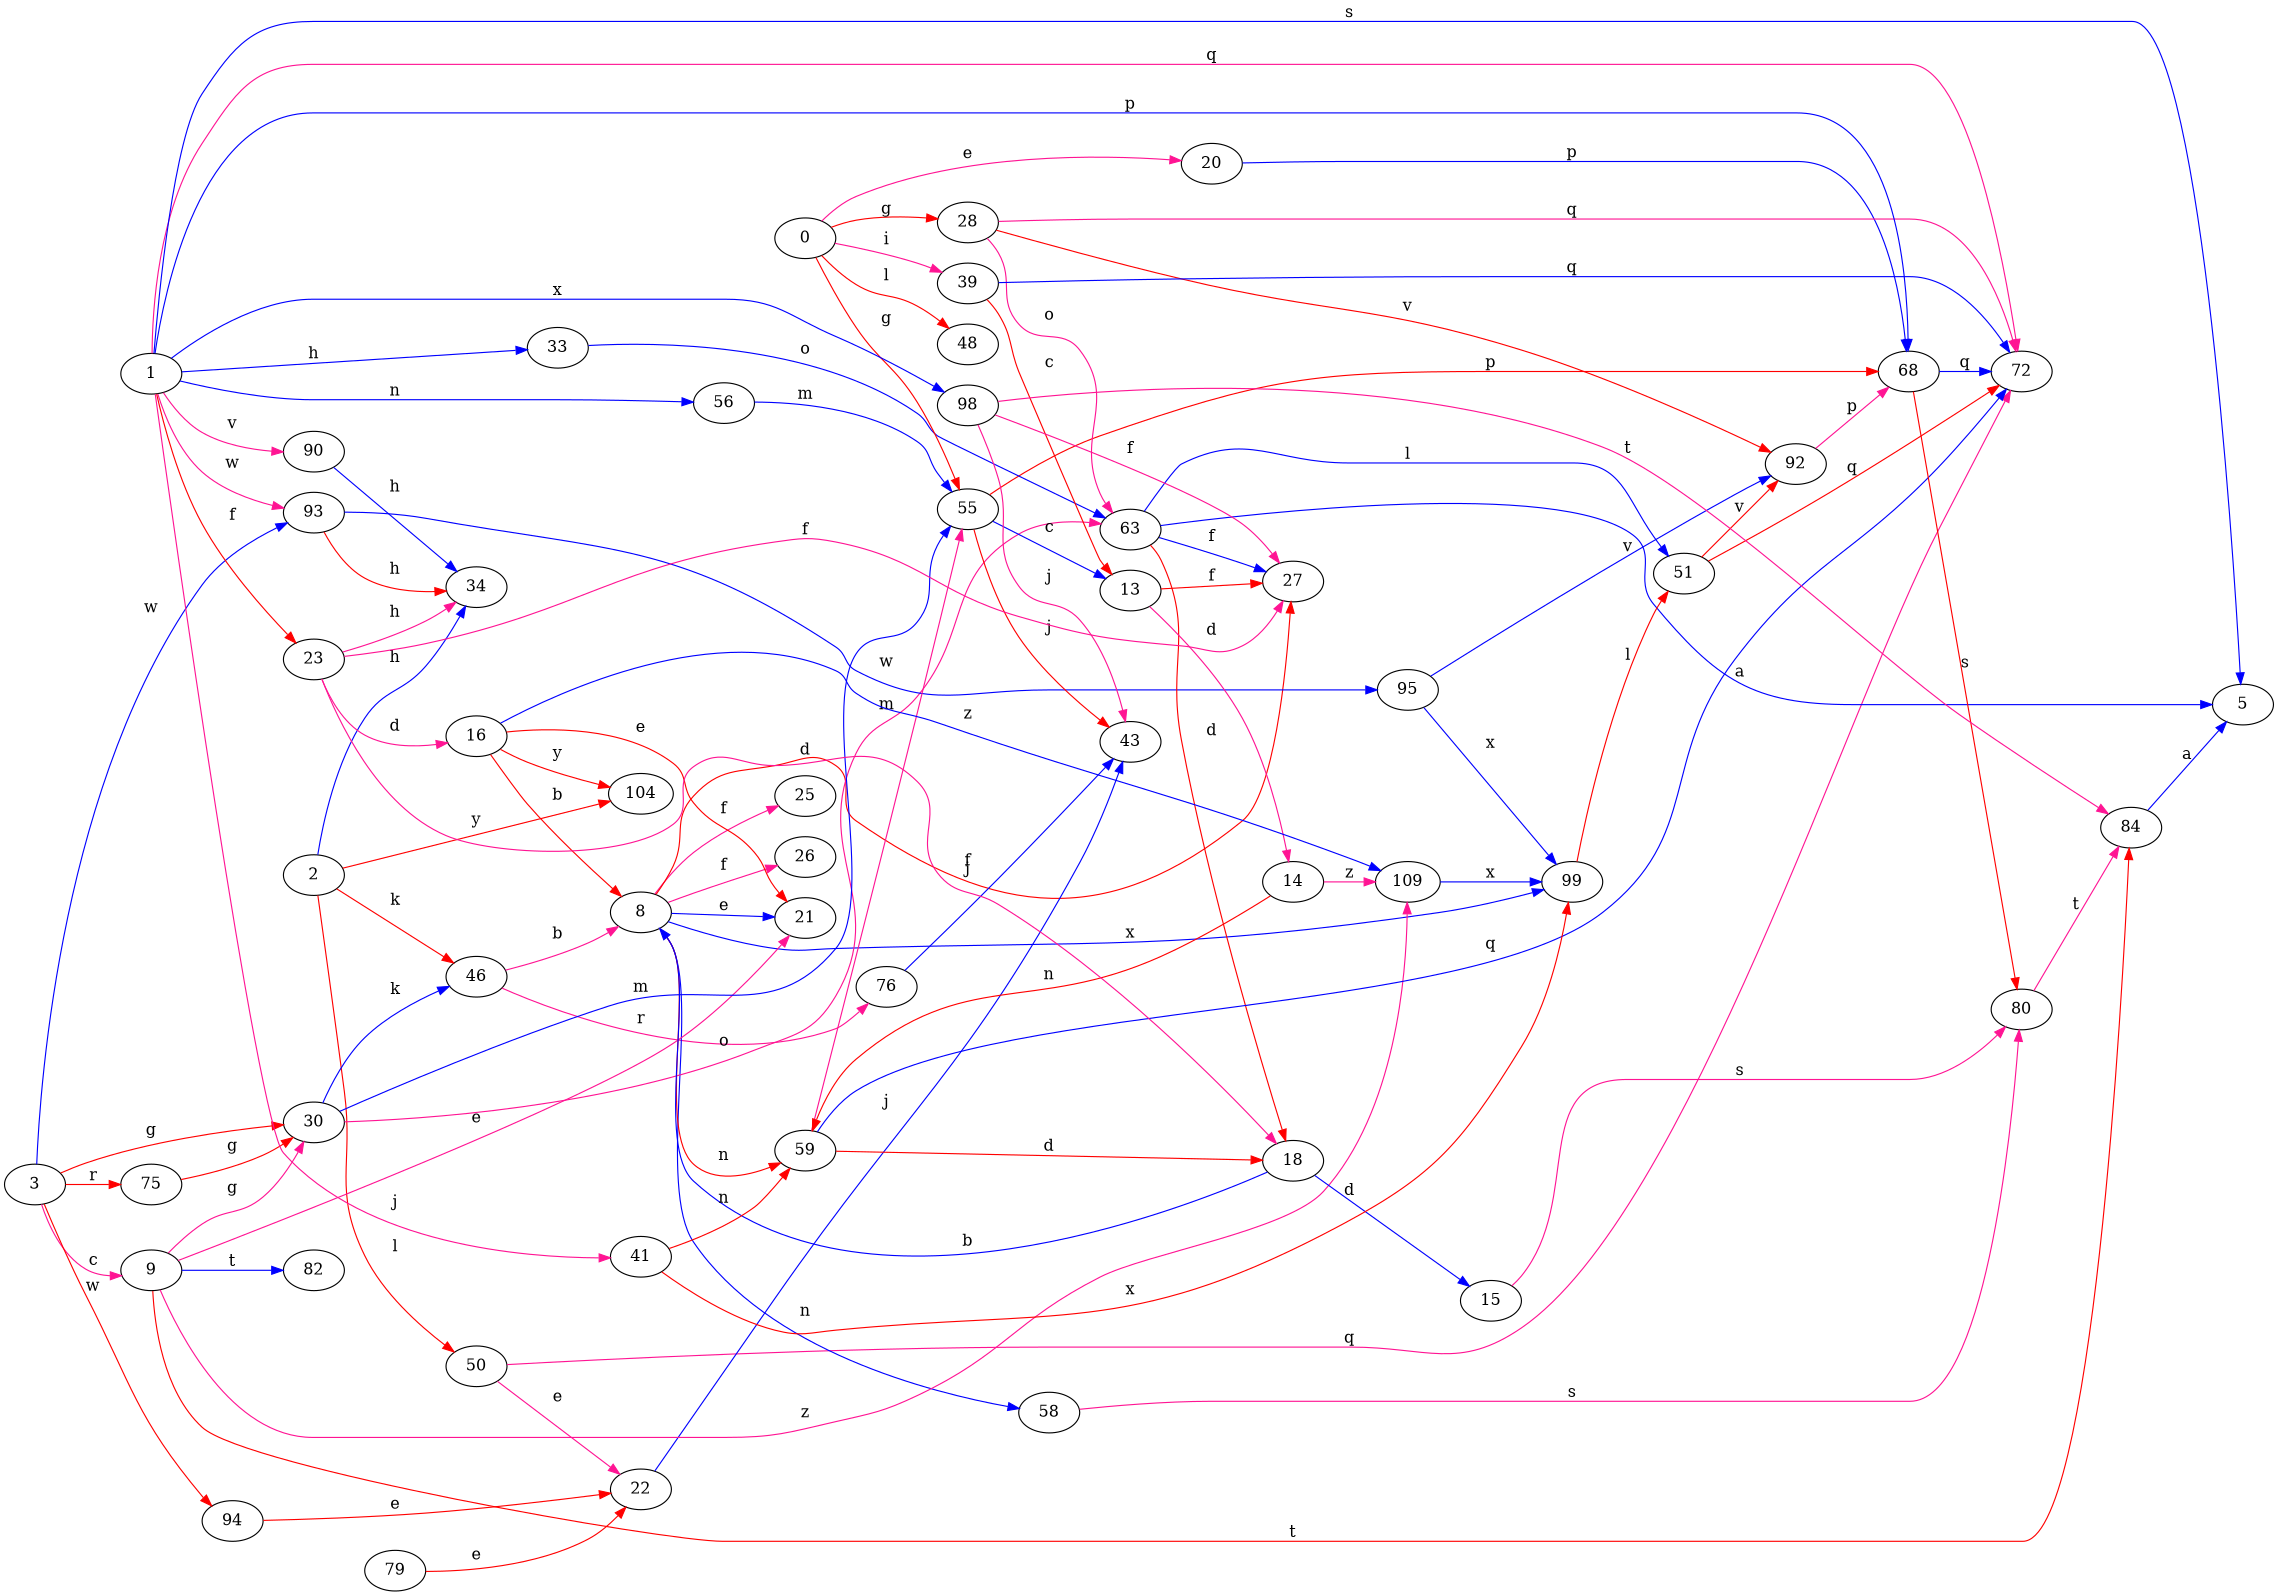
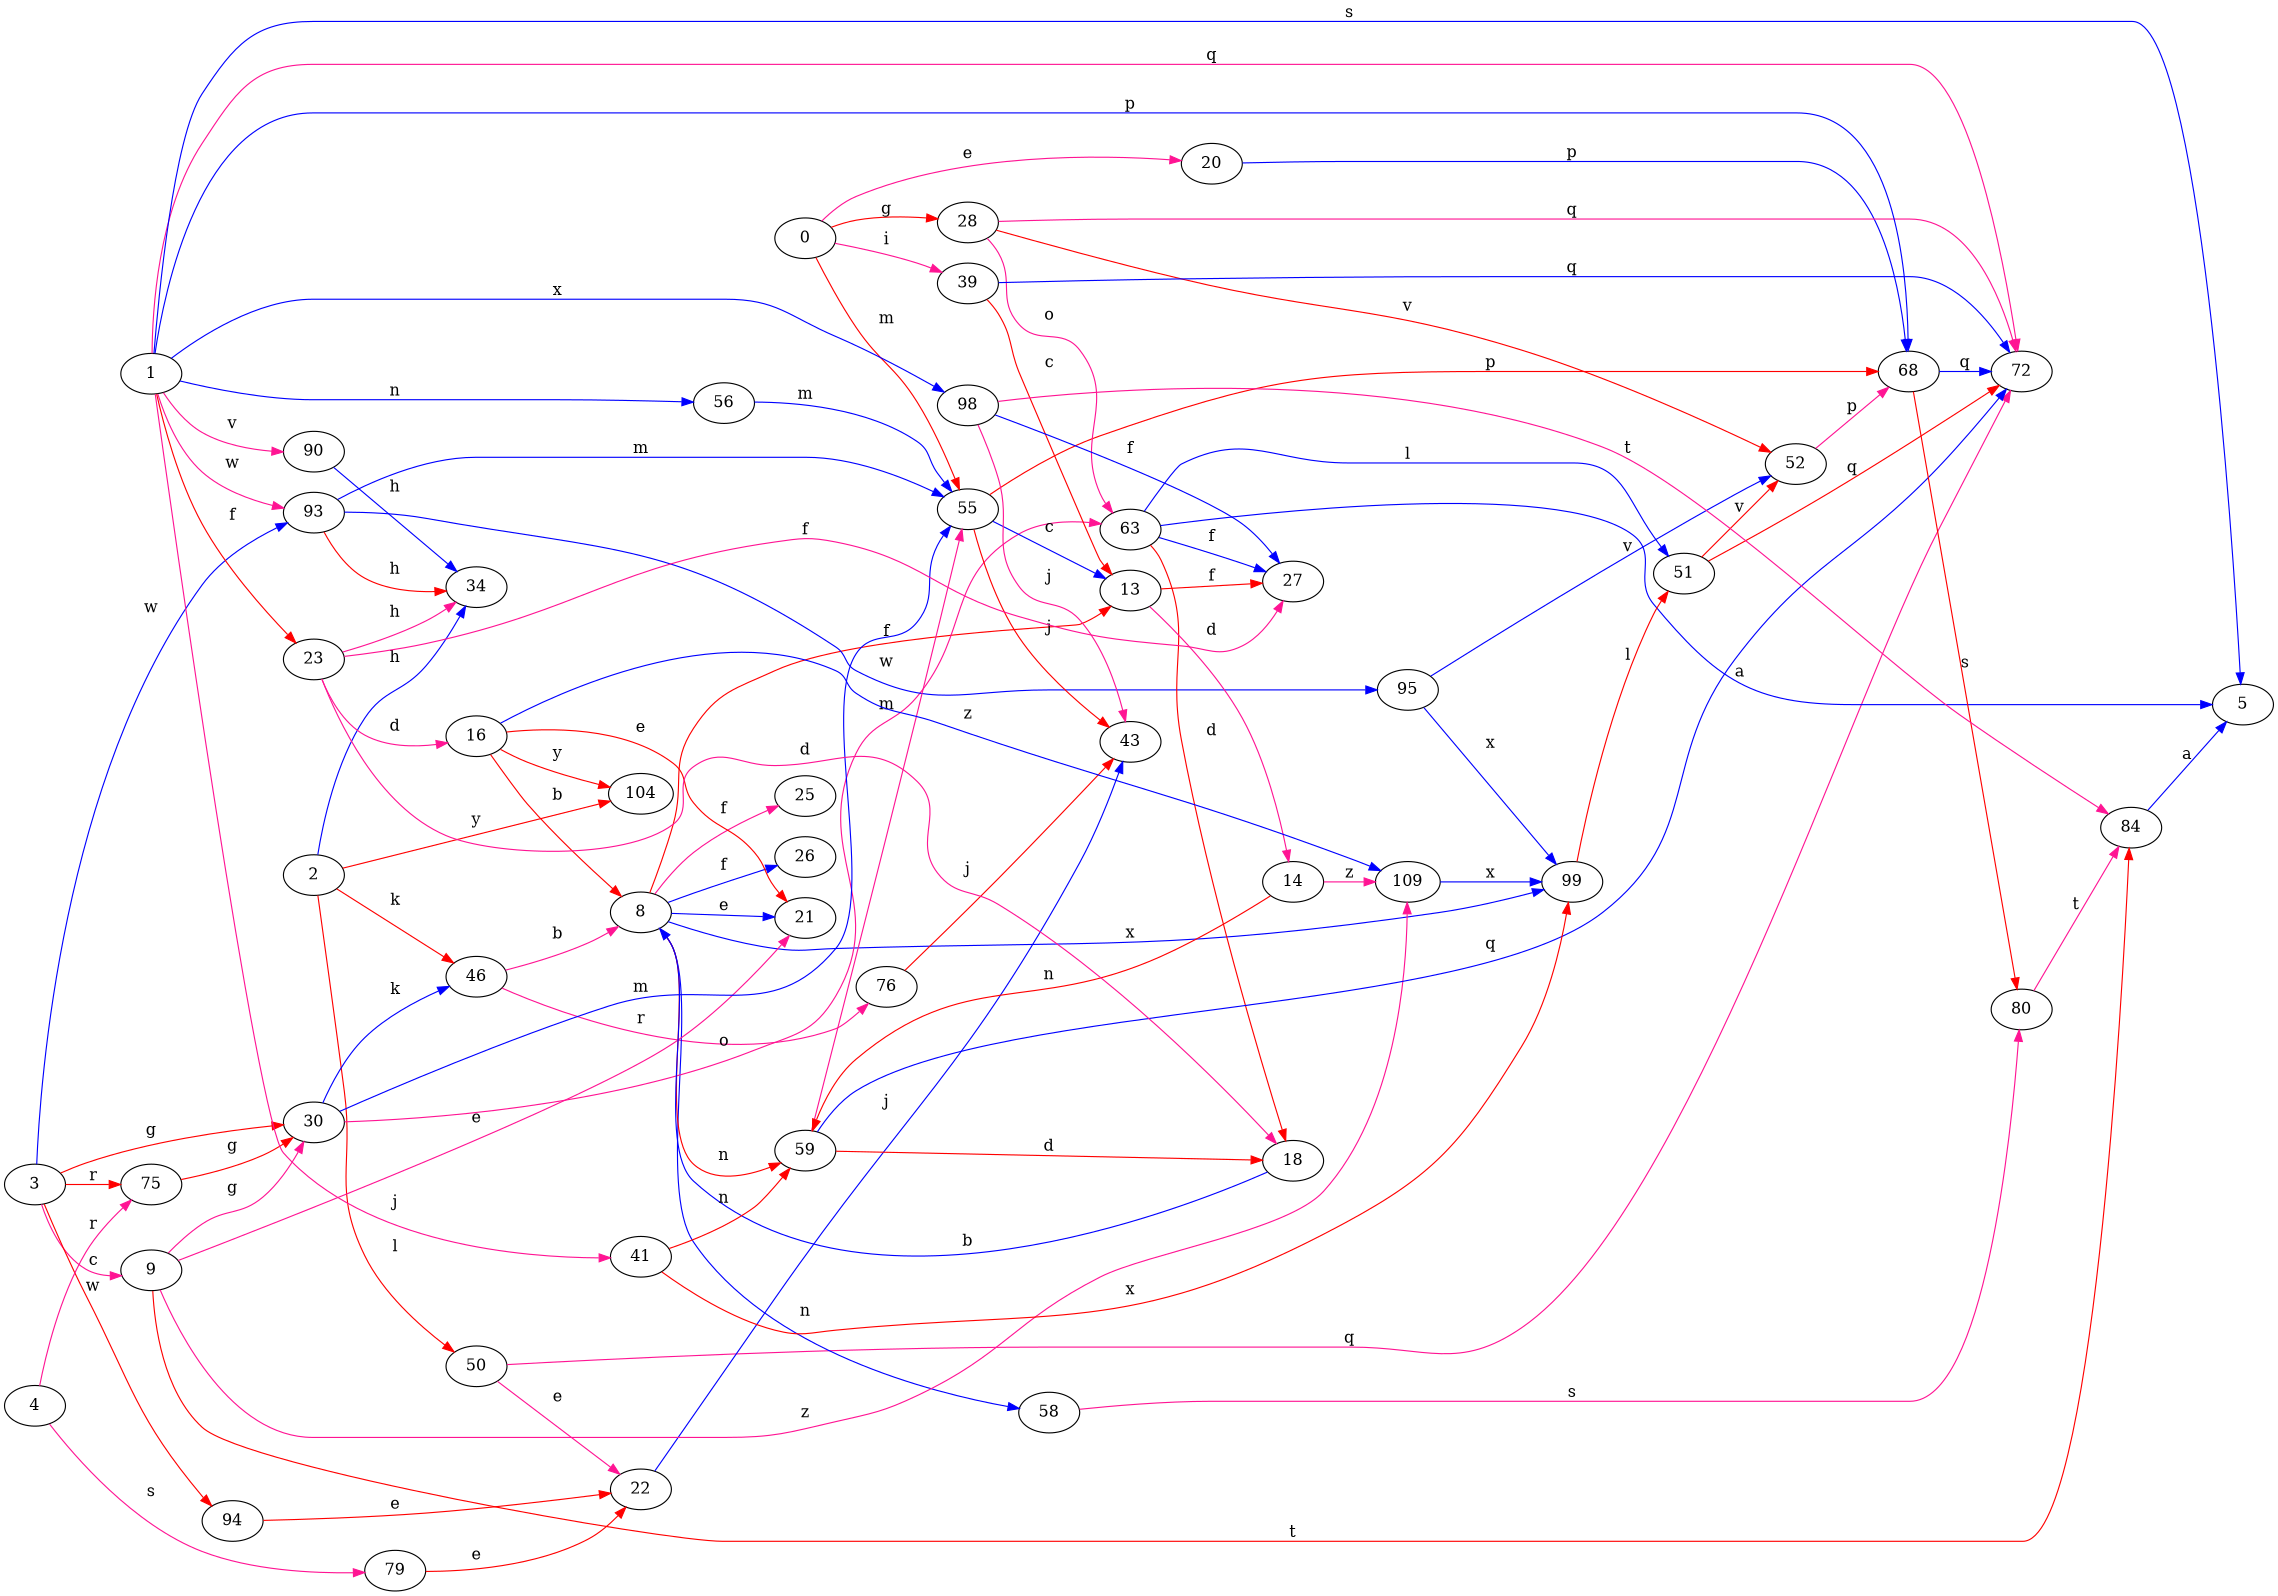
edge "0" -> "55": label "g" -> "m"
node "48": removed
node "33": removed
edge "93" -> "55": added, label "m"
node "92": label "92" -> "52"
edge "98" -> "27": color deeppink -> blue
edge "76" -> "43": color blue -> red
edge "8" -> "26": color deeppink -> blue
edge "8" -> "27": now "8" -> "13"
node "82": removed
node "15": removed
node "4": added
